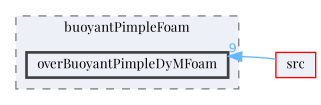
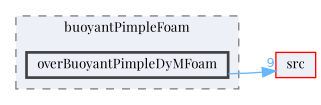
edge "src" -> "overBuoyantPimpleDyMFoam": reversed
